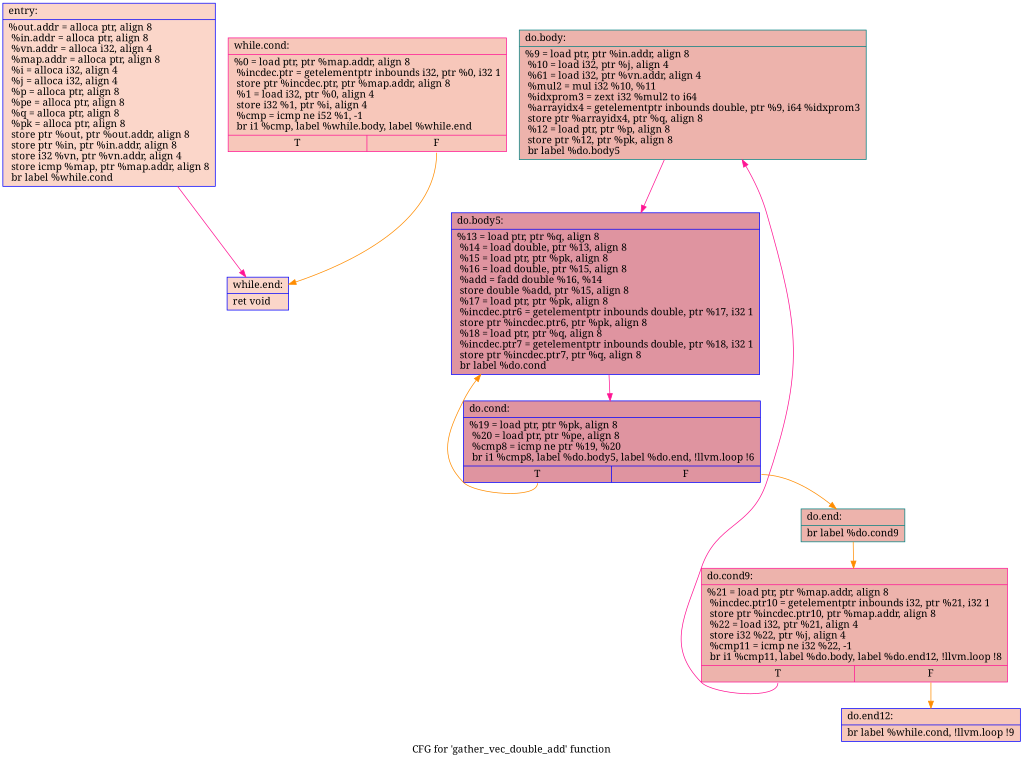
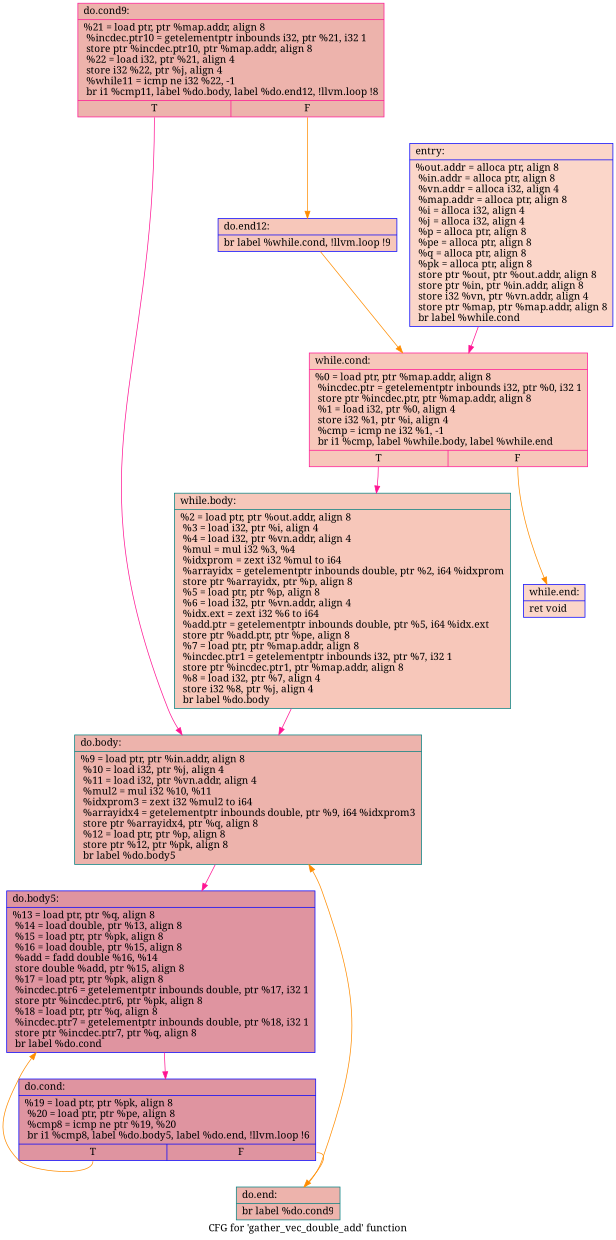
node "do.body:": text "%61 = load i32, ptr %vn.addr, align 4" -> "%11 = load i32, ptr %vn.addr, align 4"
node "while.cond:": text "%cmp = icmp ne i52 %1, -1" -> "%cmp = icmp ne i32 %1, -1"
node "entry:": text "store icmp %map, ptr %map.addr, align 8" -> "store ptr %map, ptr %map.addr, align 8"
edge "entry:" -> "while.end:": now "entry:" -> "while.cond:"
edge "do.end12:" -> "while.cond:": added
edge "do.end:" -> "do.cond9:": now "do.end:" -> "do.body:"
node "while.body:": added
node "do.cond9:": text "%cmp11 = icmp ne i32 %22, -1" -> "%while11 = icmp ne i32 %22, -1"
